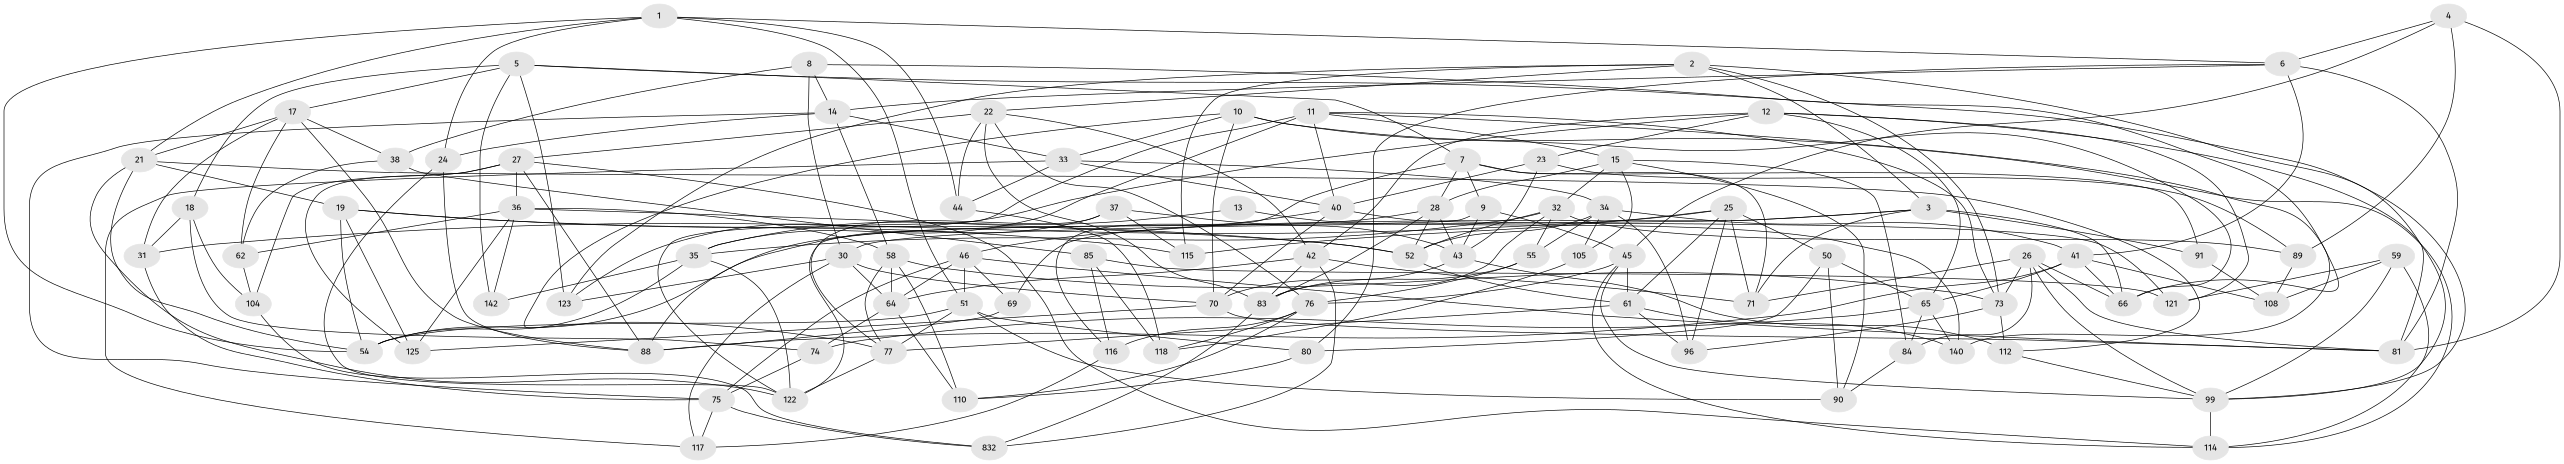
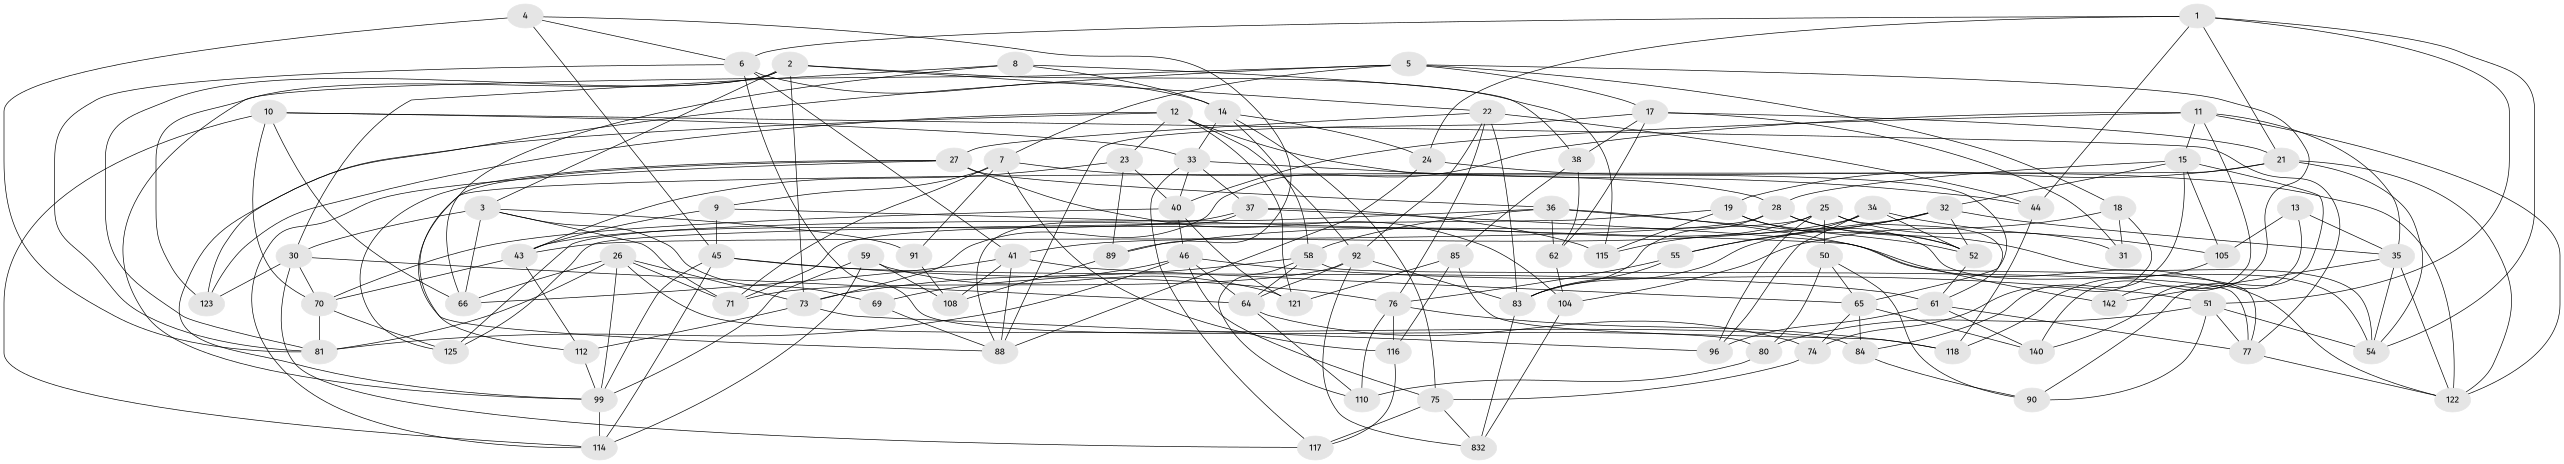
edge "33" -- "34": now "33" -- "37"
edge "13" -- "105": added
node "42": label "42" -> "92"
edge "31" -- "75": removed
